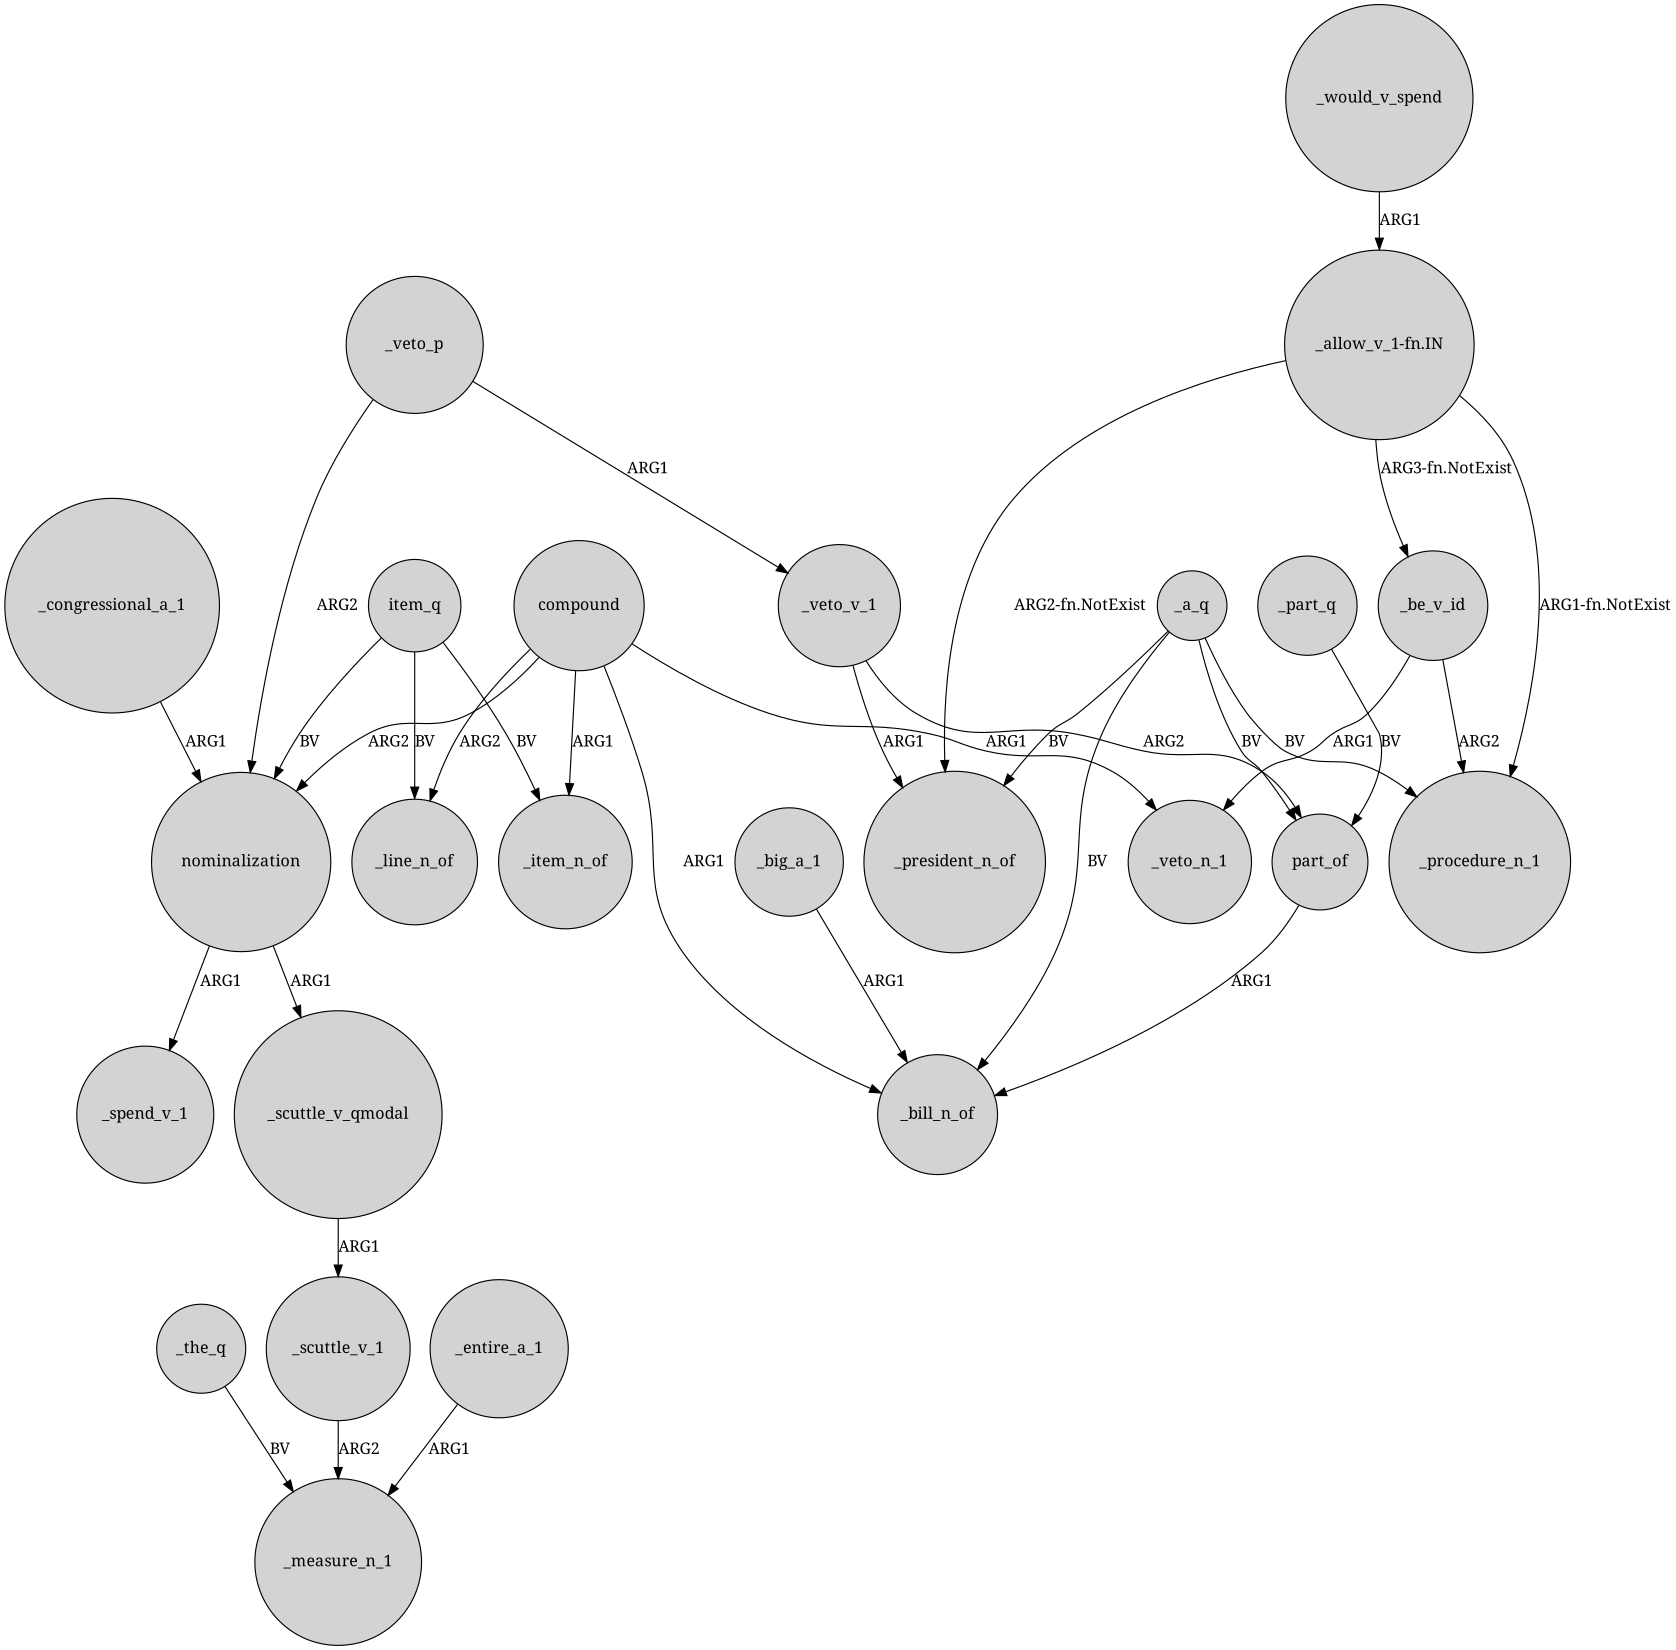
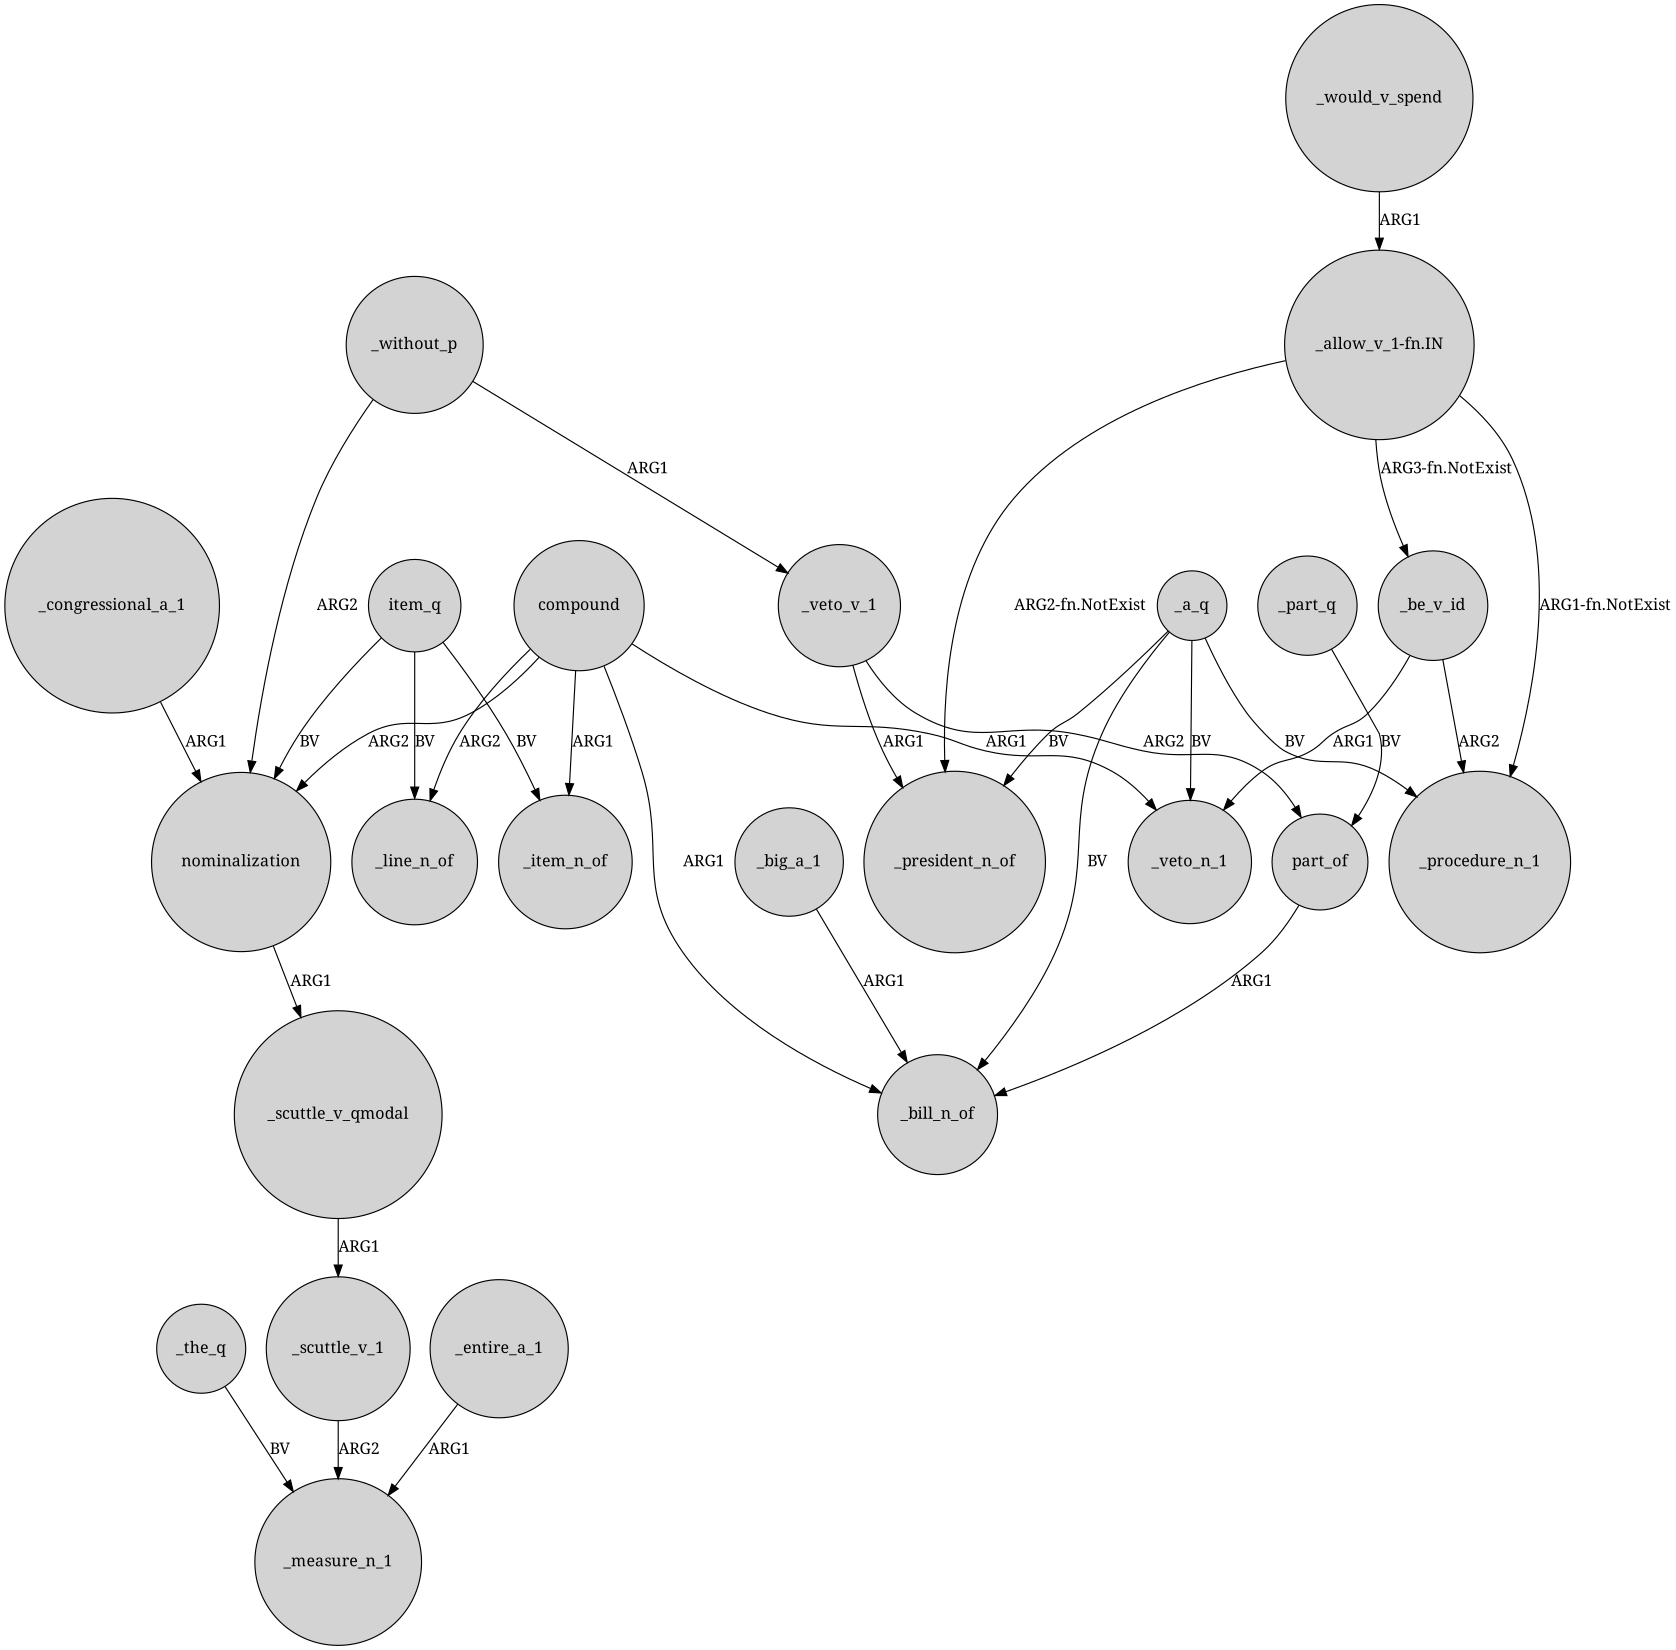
node "_veto_p": label "_veto_p" -> "_without_p"
edge "_a_q" -> "part_of": now "_a_q" -> "_veto_n_1"
node "_spend_v_1": removed
